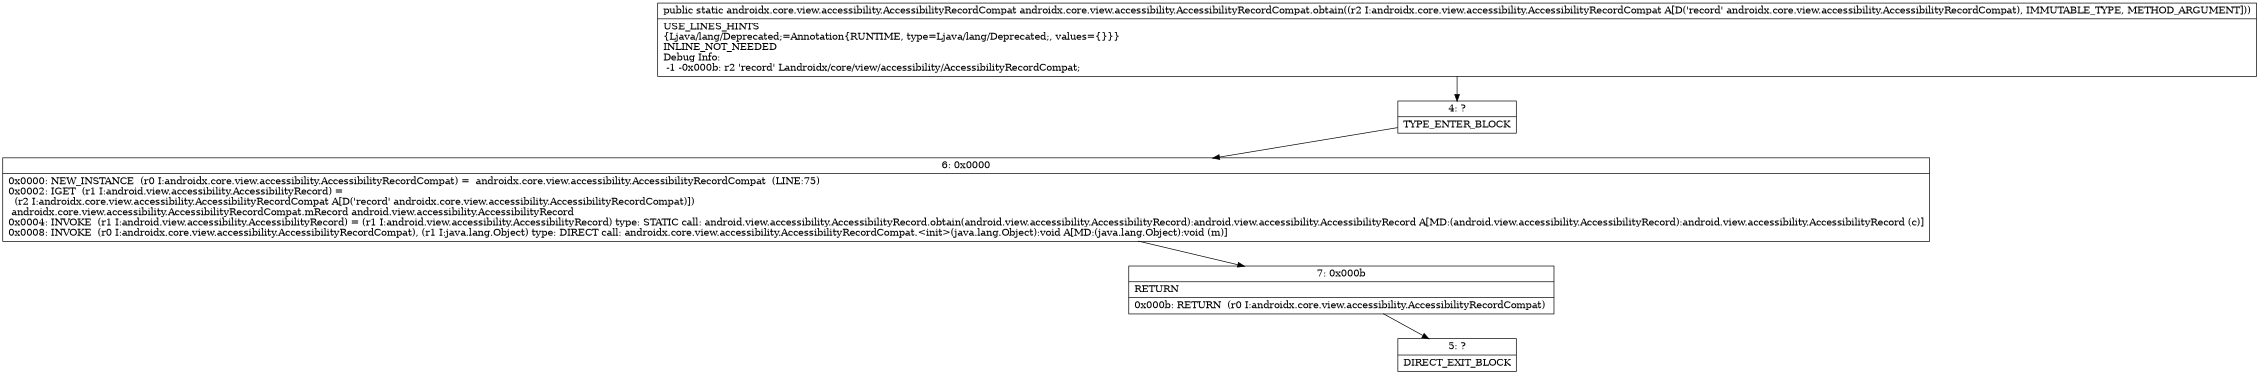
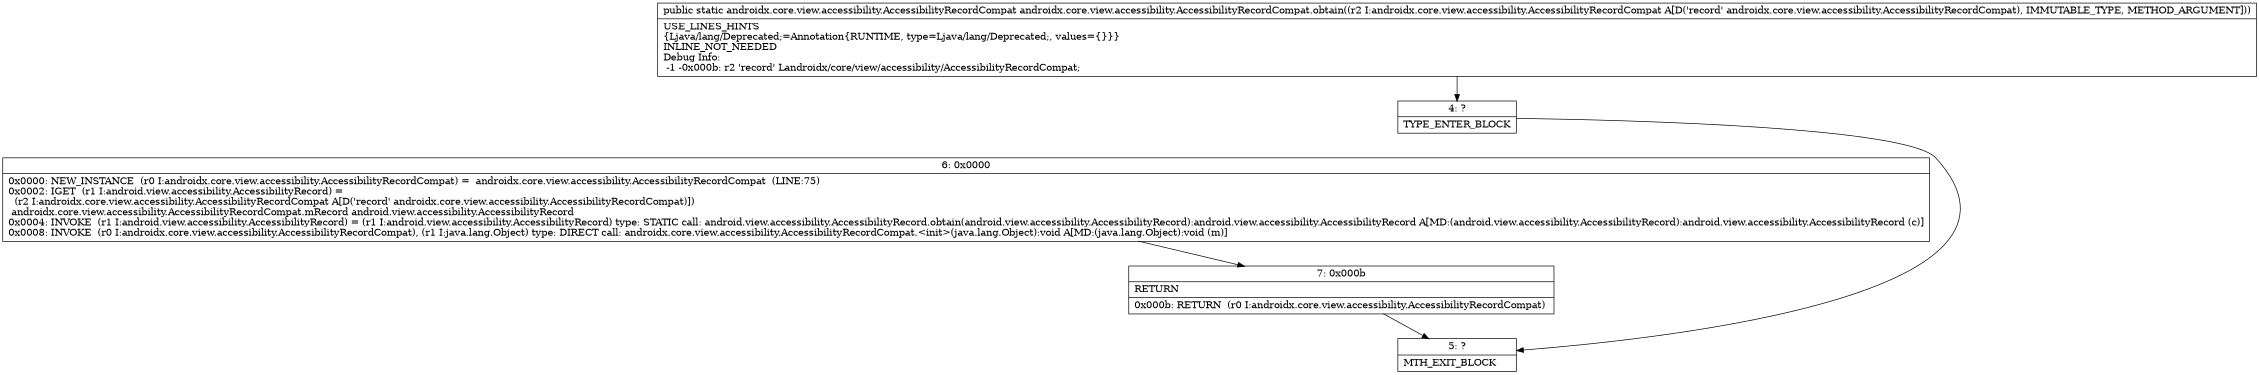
edge "4: ?" -> "6: 0x0000": now "4: ?" -> "5: ?"
node "5: ?": text "DIRECT_EXIT_BLOCK" -> "MTH_EXIT_BLOCK"
